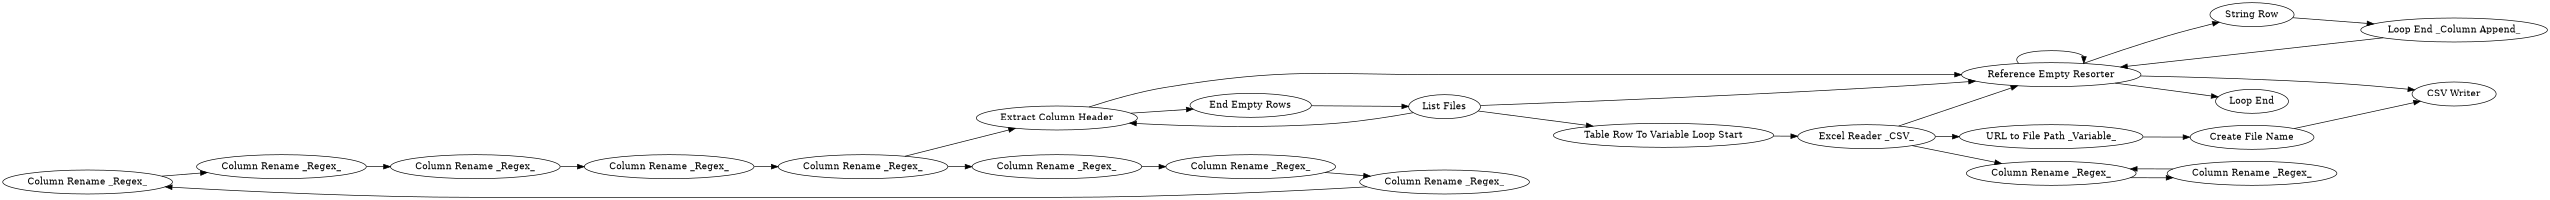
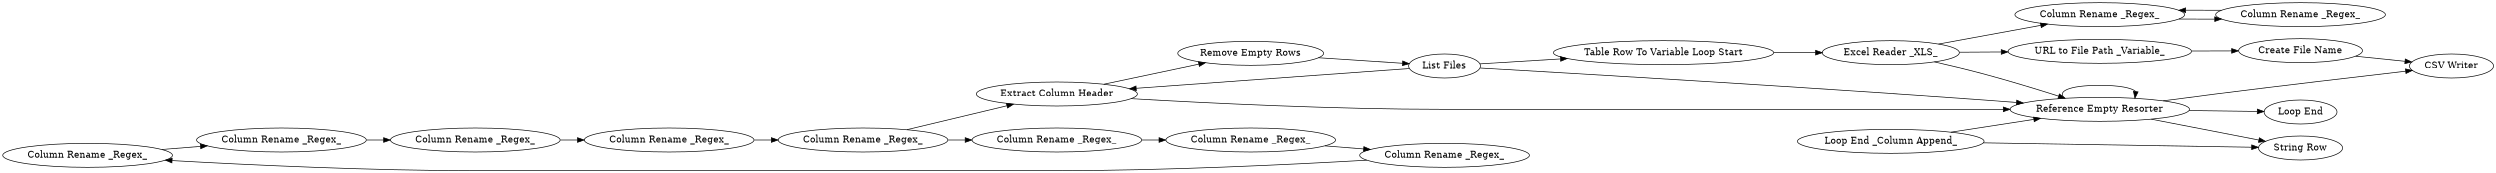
edge "String Row" -> "Loop End _Column Append_": reversed
node "End Empty Rows": label "End Empty Rows" -> "Remove Empty Rows"
node "Excel Reader _CSV_": label "Excel Reader _CSV_" -> "Excel Reader _XLS_"
